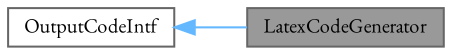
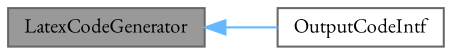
edge "LatexCodeGenerator" -> "OutputCodeIntf": reversed
